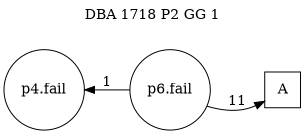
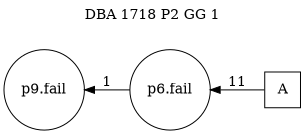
node "p4.fail": label "p4.fail" -> "p9.fail"
edge "p6.fail" -> "A": reversed
